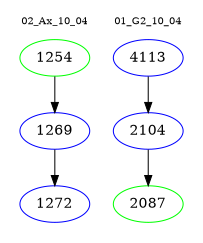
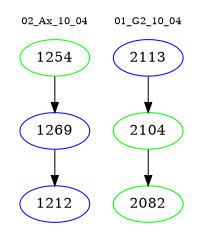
node "4113": label "4113" -> "2113"
node "2104": color blue -> green
node "1272": label "1272" -> "1212"
node "2087": label "2087" -> "2082"
